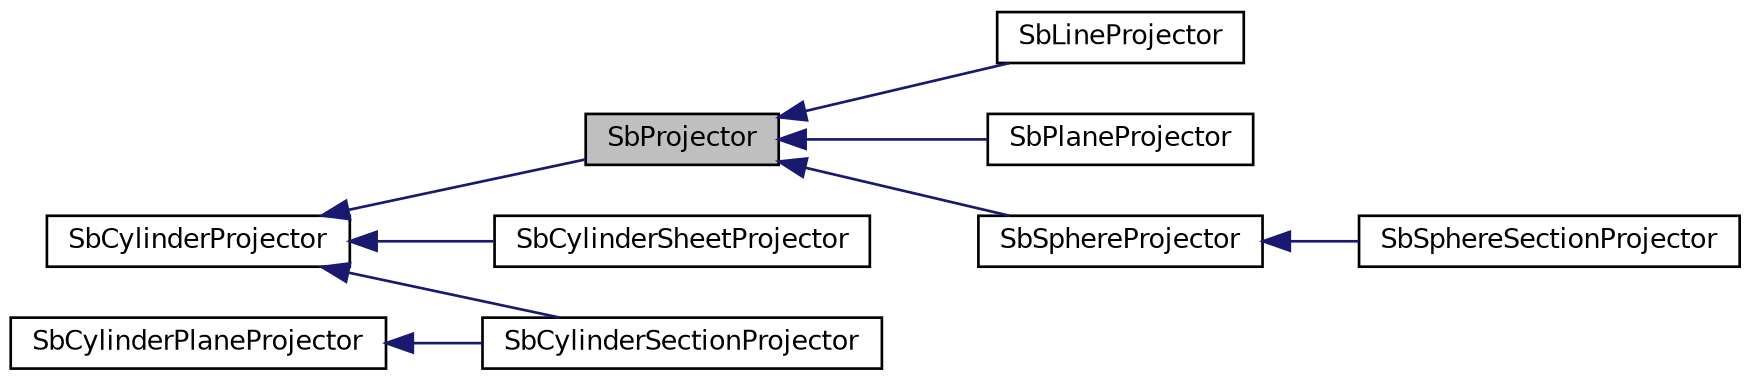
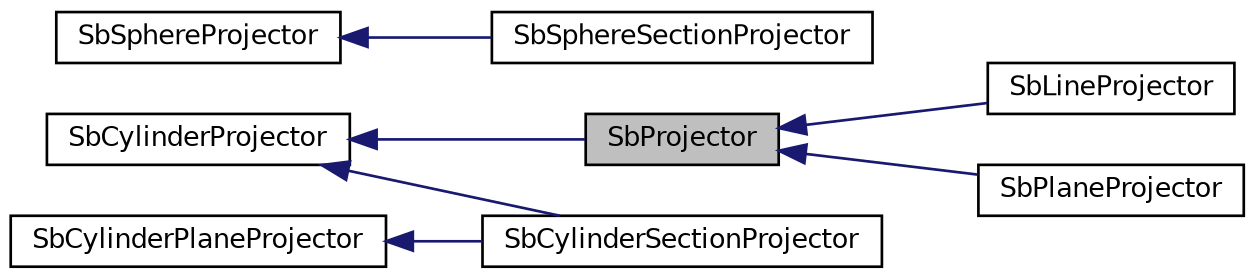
edge "SbSphereProjector" -> "SbProjector": removed
node "SbCylinderSheetProjector": removed
